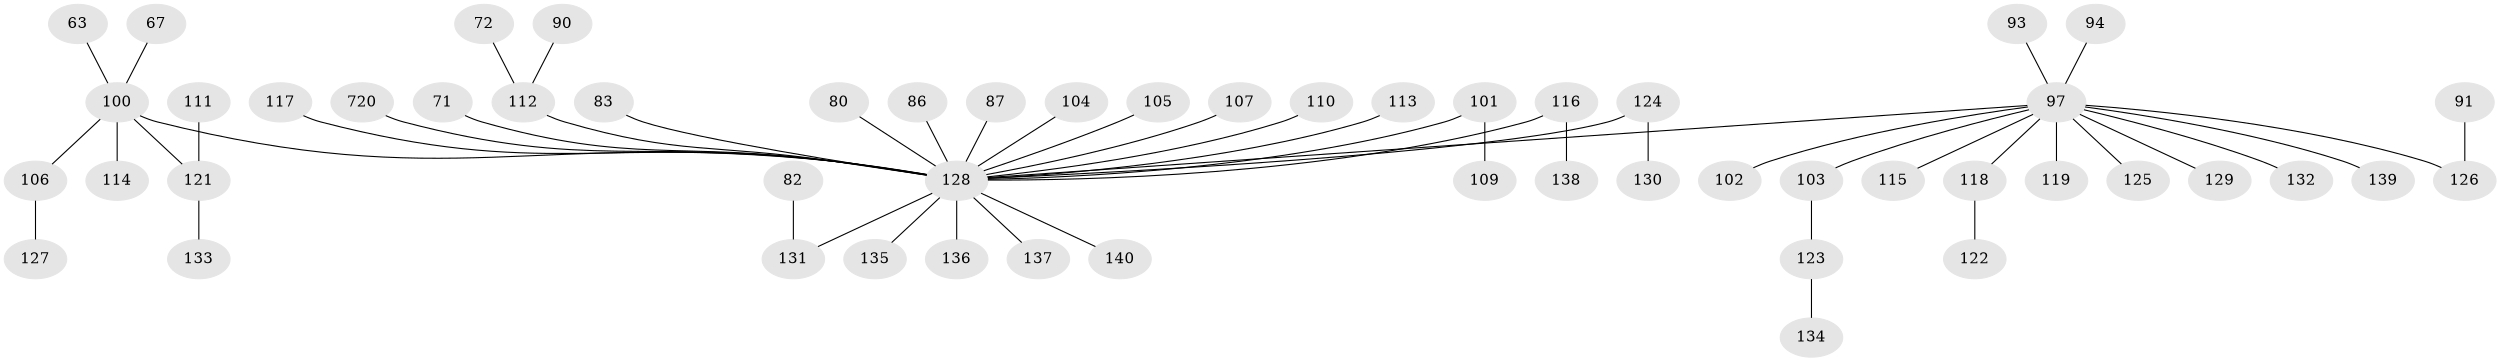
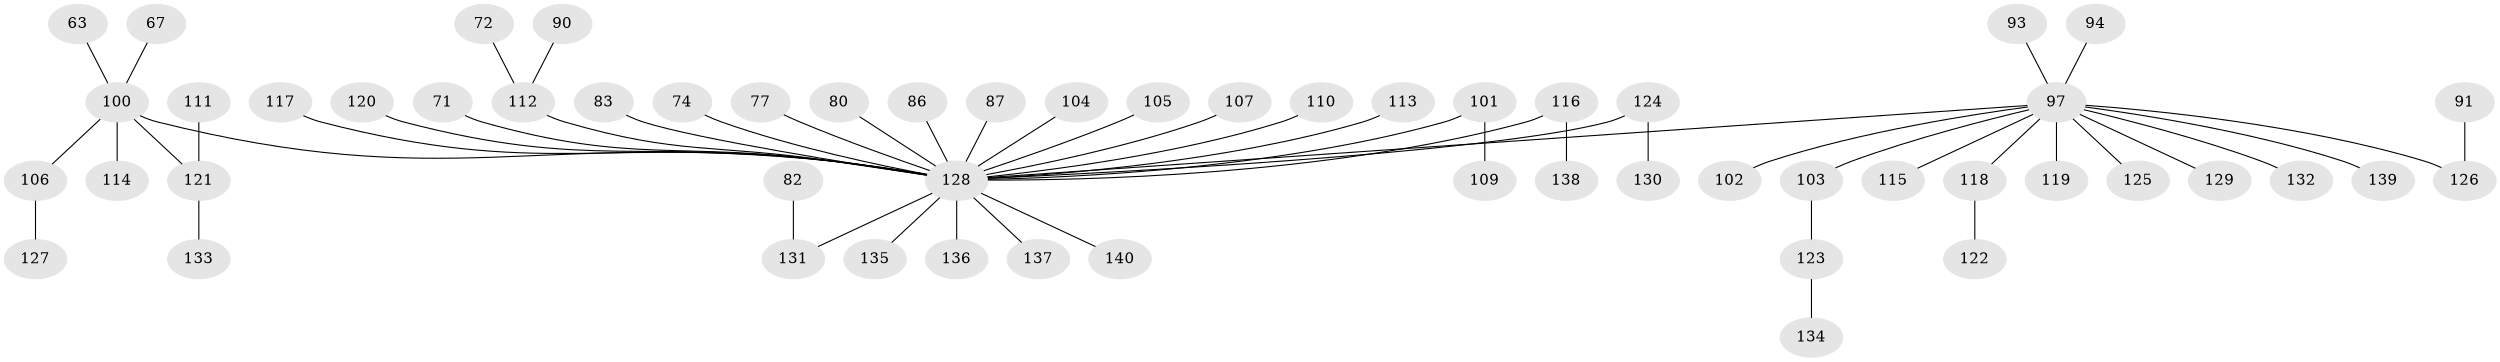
node "720": label "720" -> "120"
node "74": added
node "77": added
